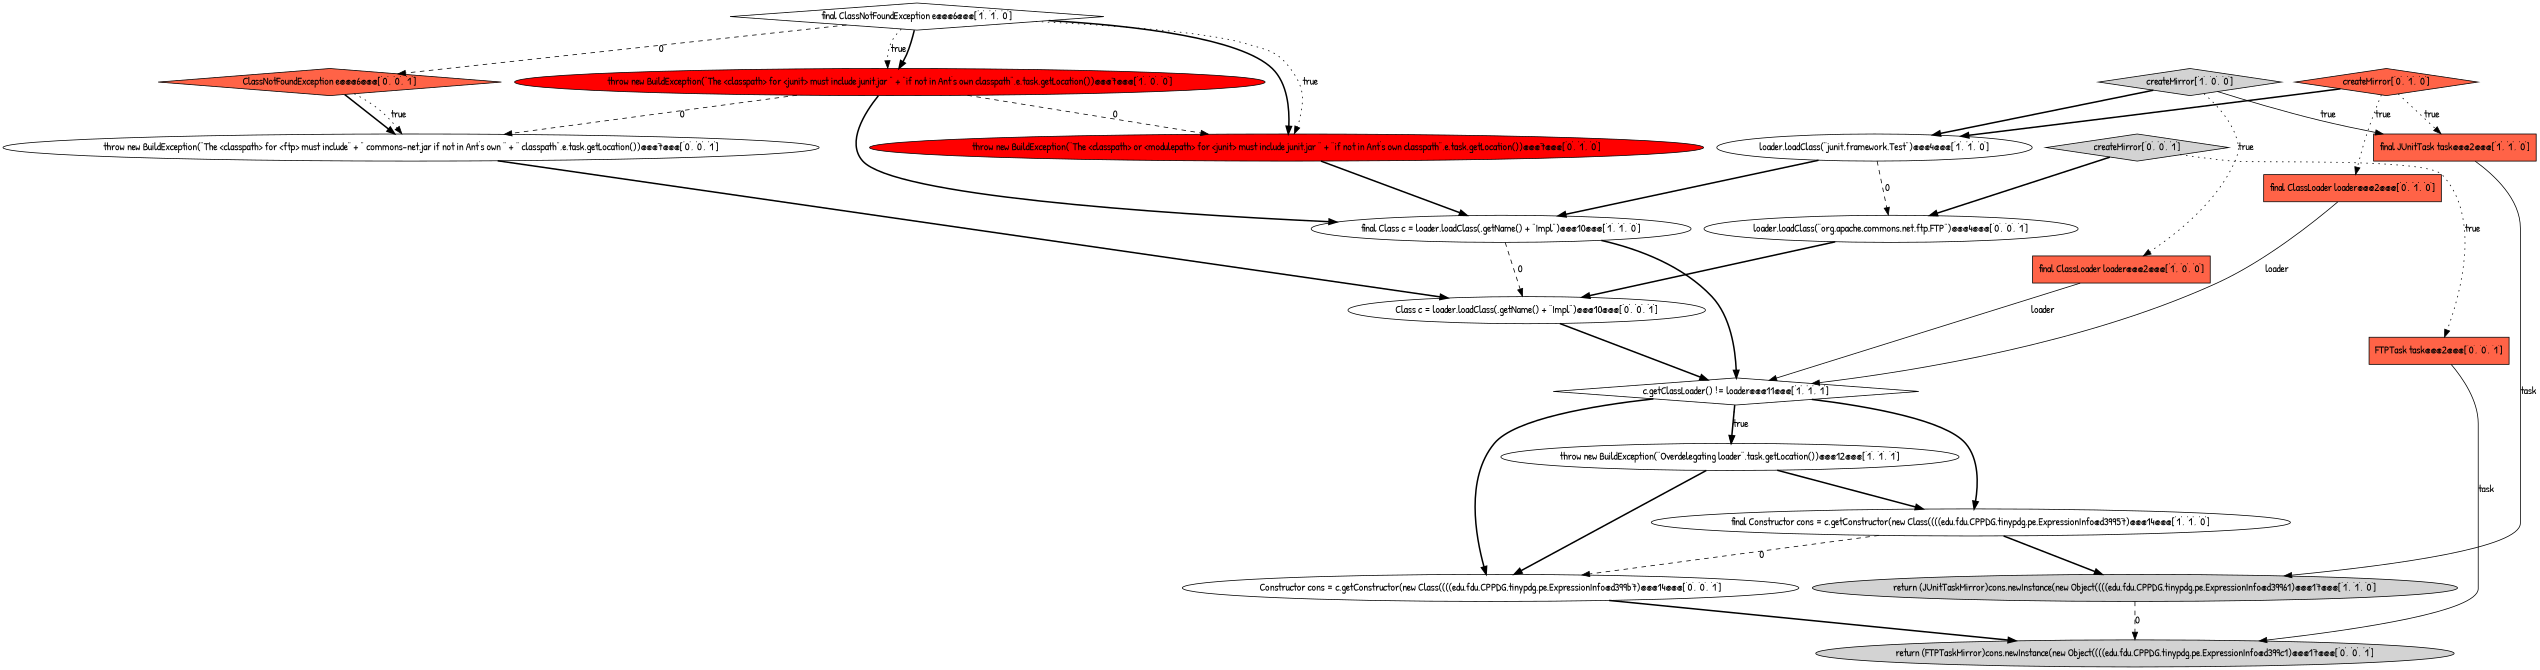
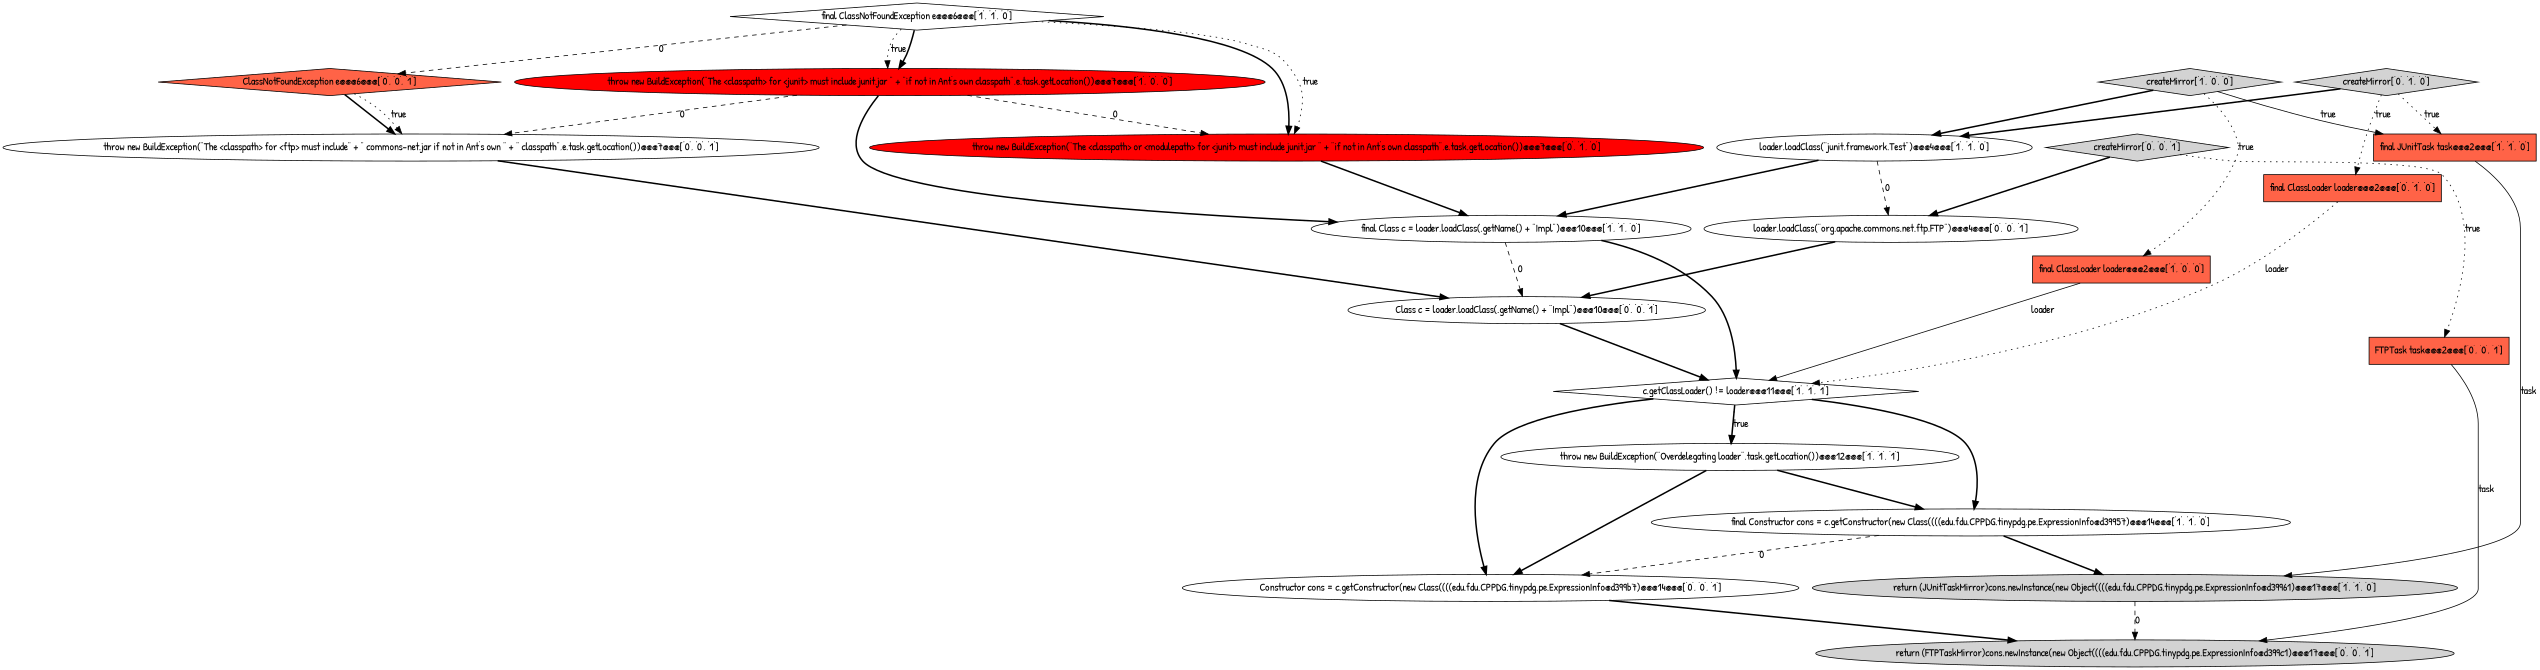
node "createMirror['0', '1', '0']": fillcolor tomato -> lightgray
edge "final ClassLoader loader@@@2@@@['0', '1', '0']" -> "c.getClassLoader() != loader@@@11@@@['1', '1', '1']": style solid -> dotted
